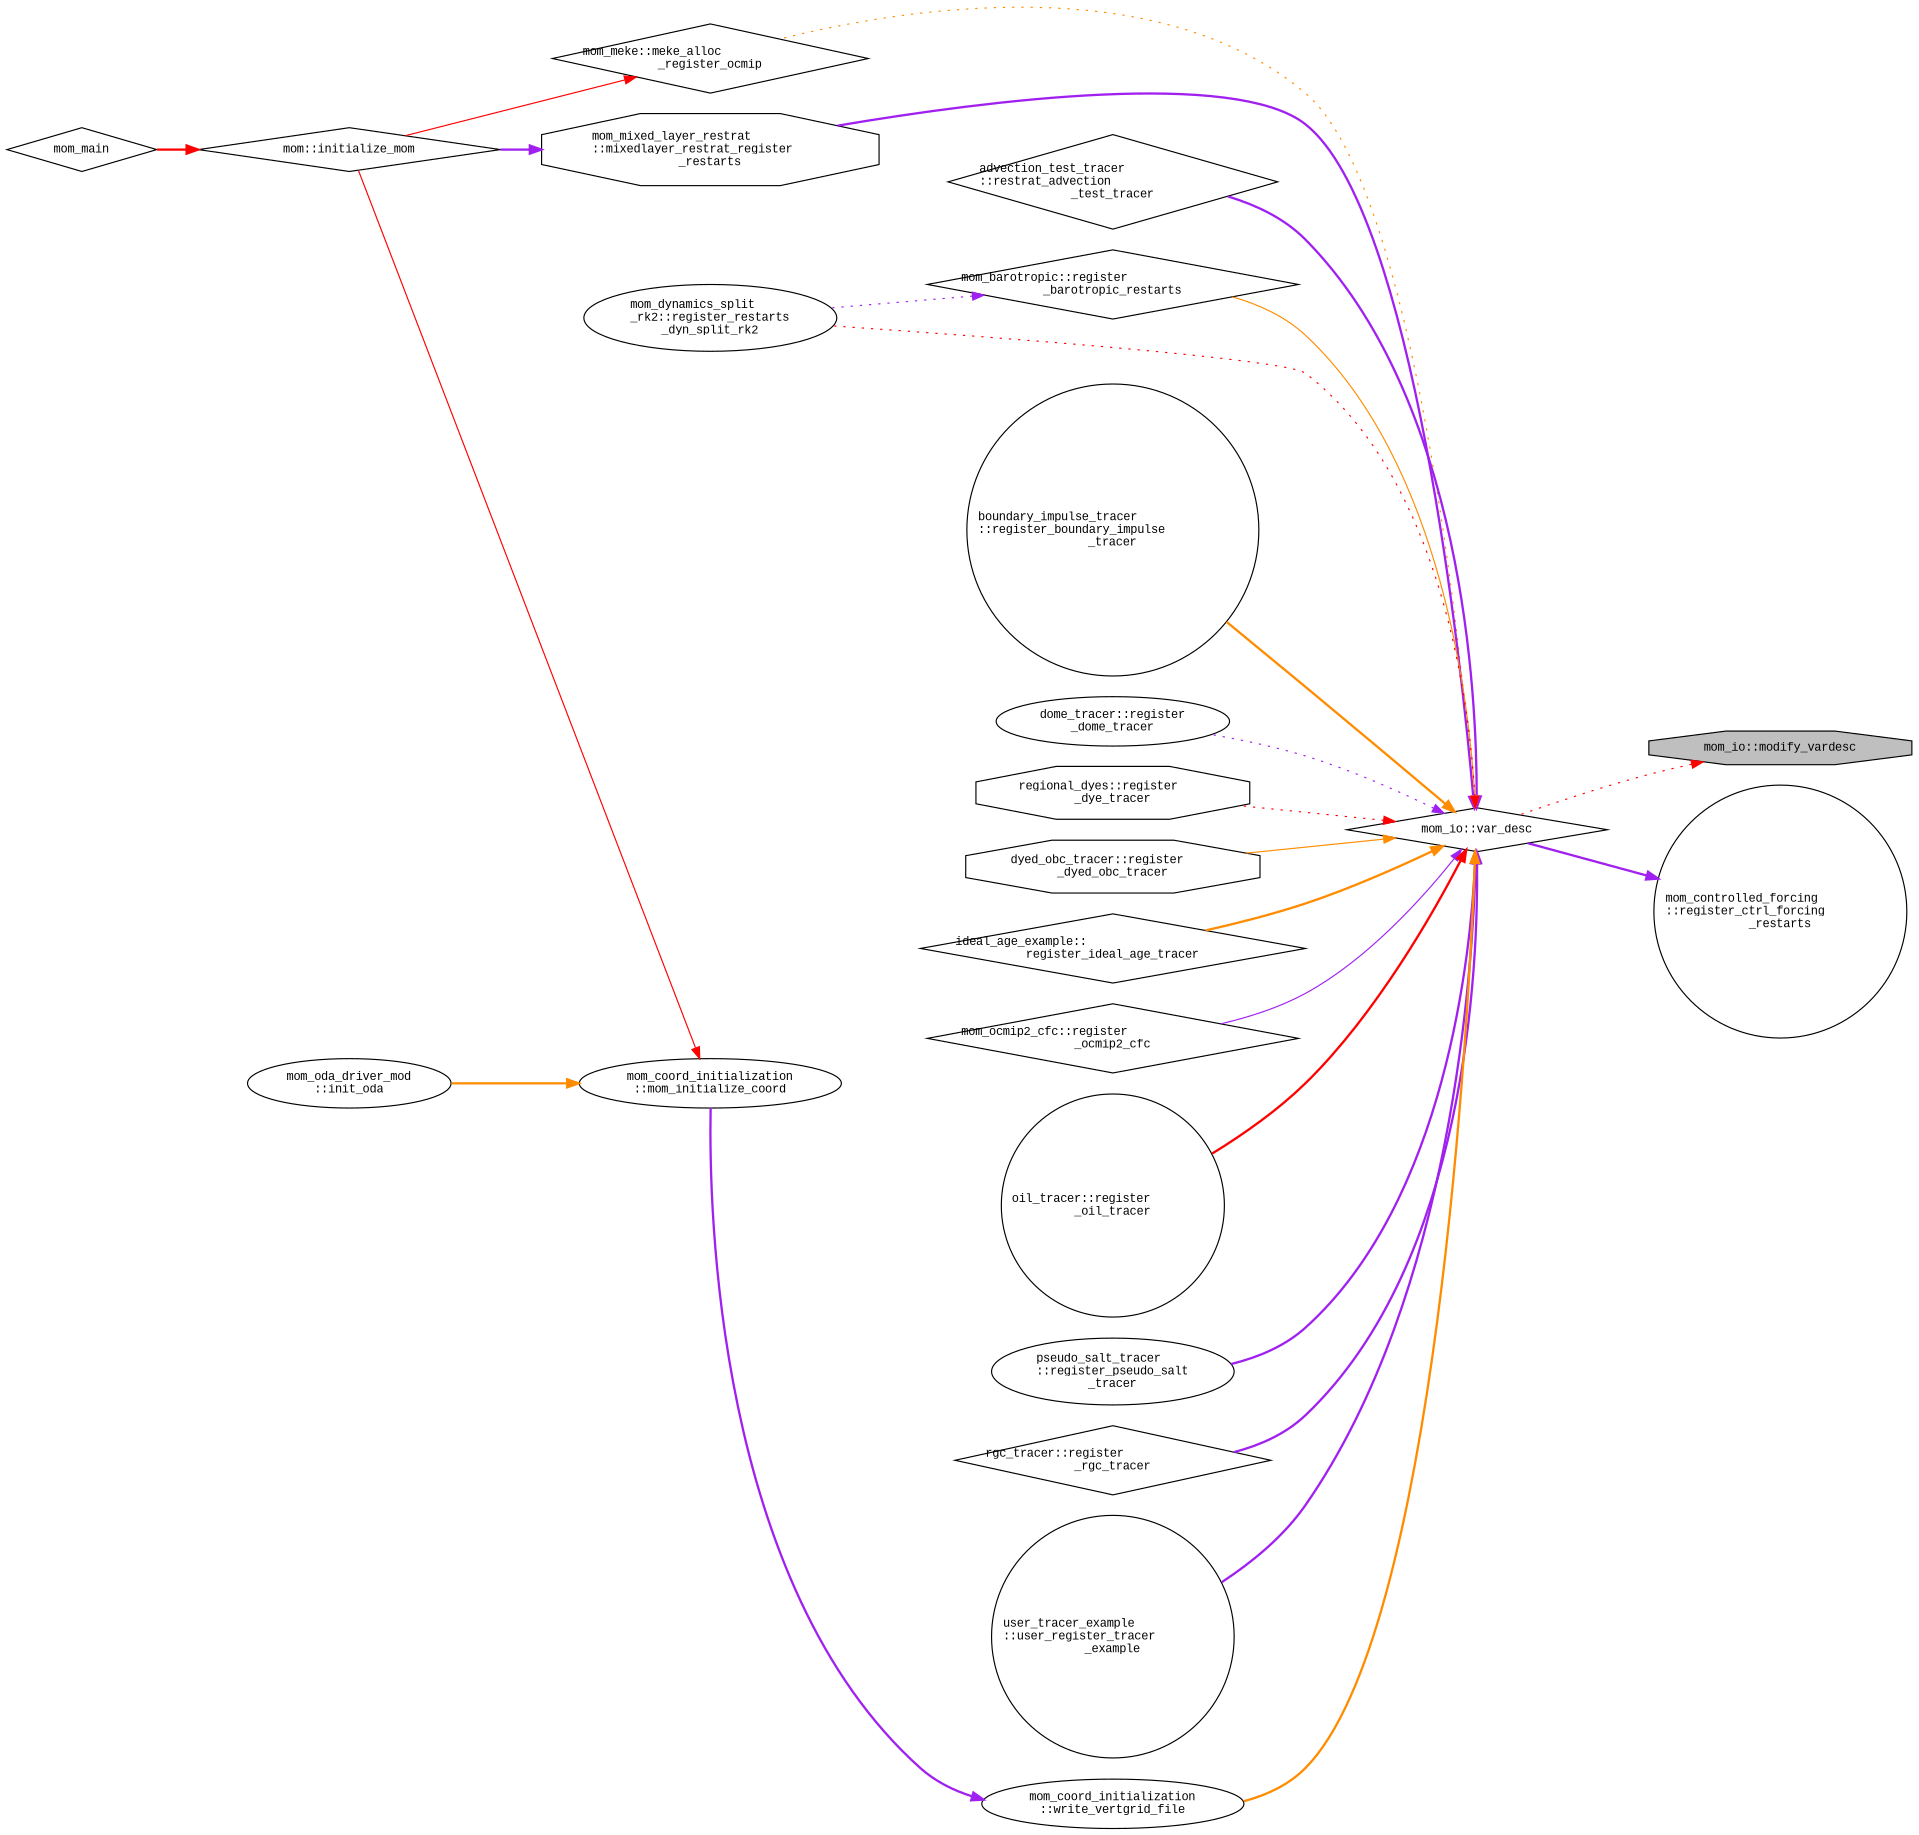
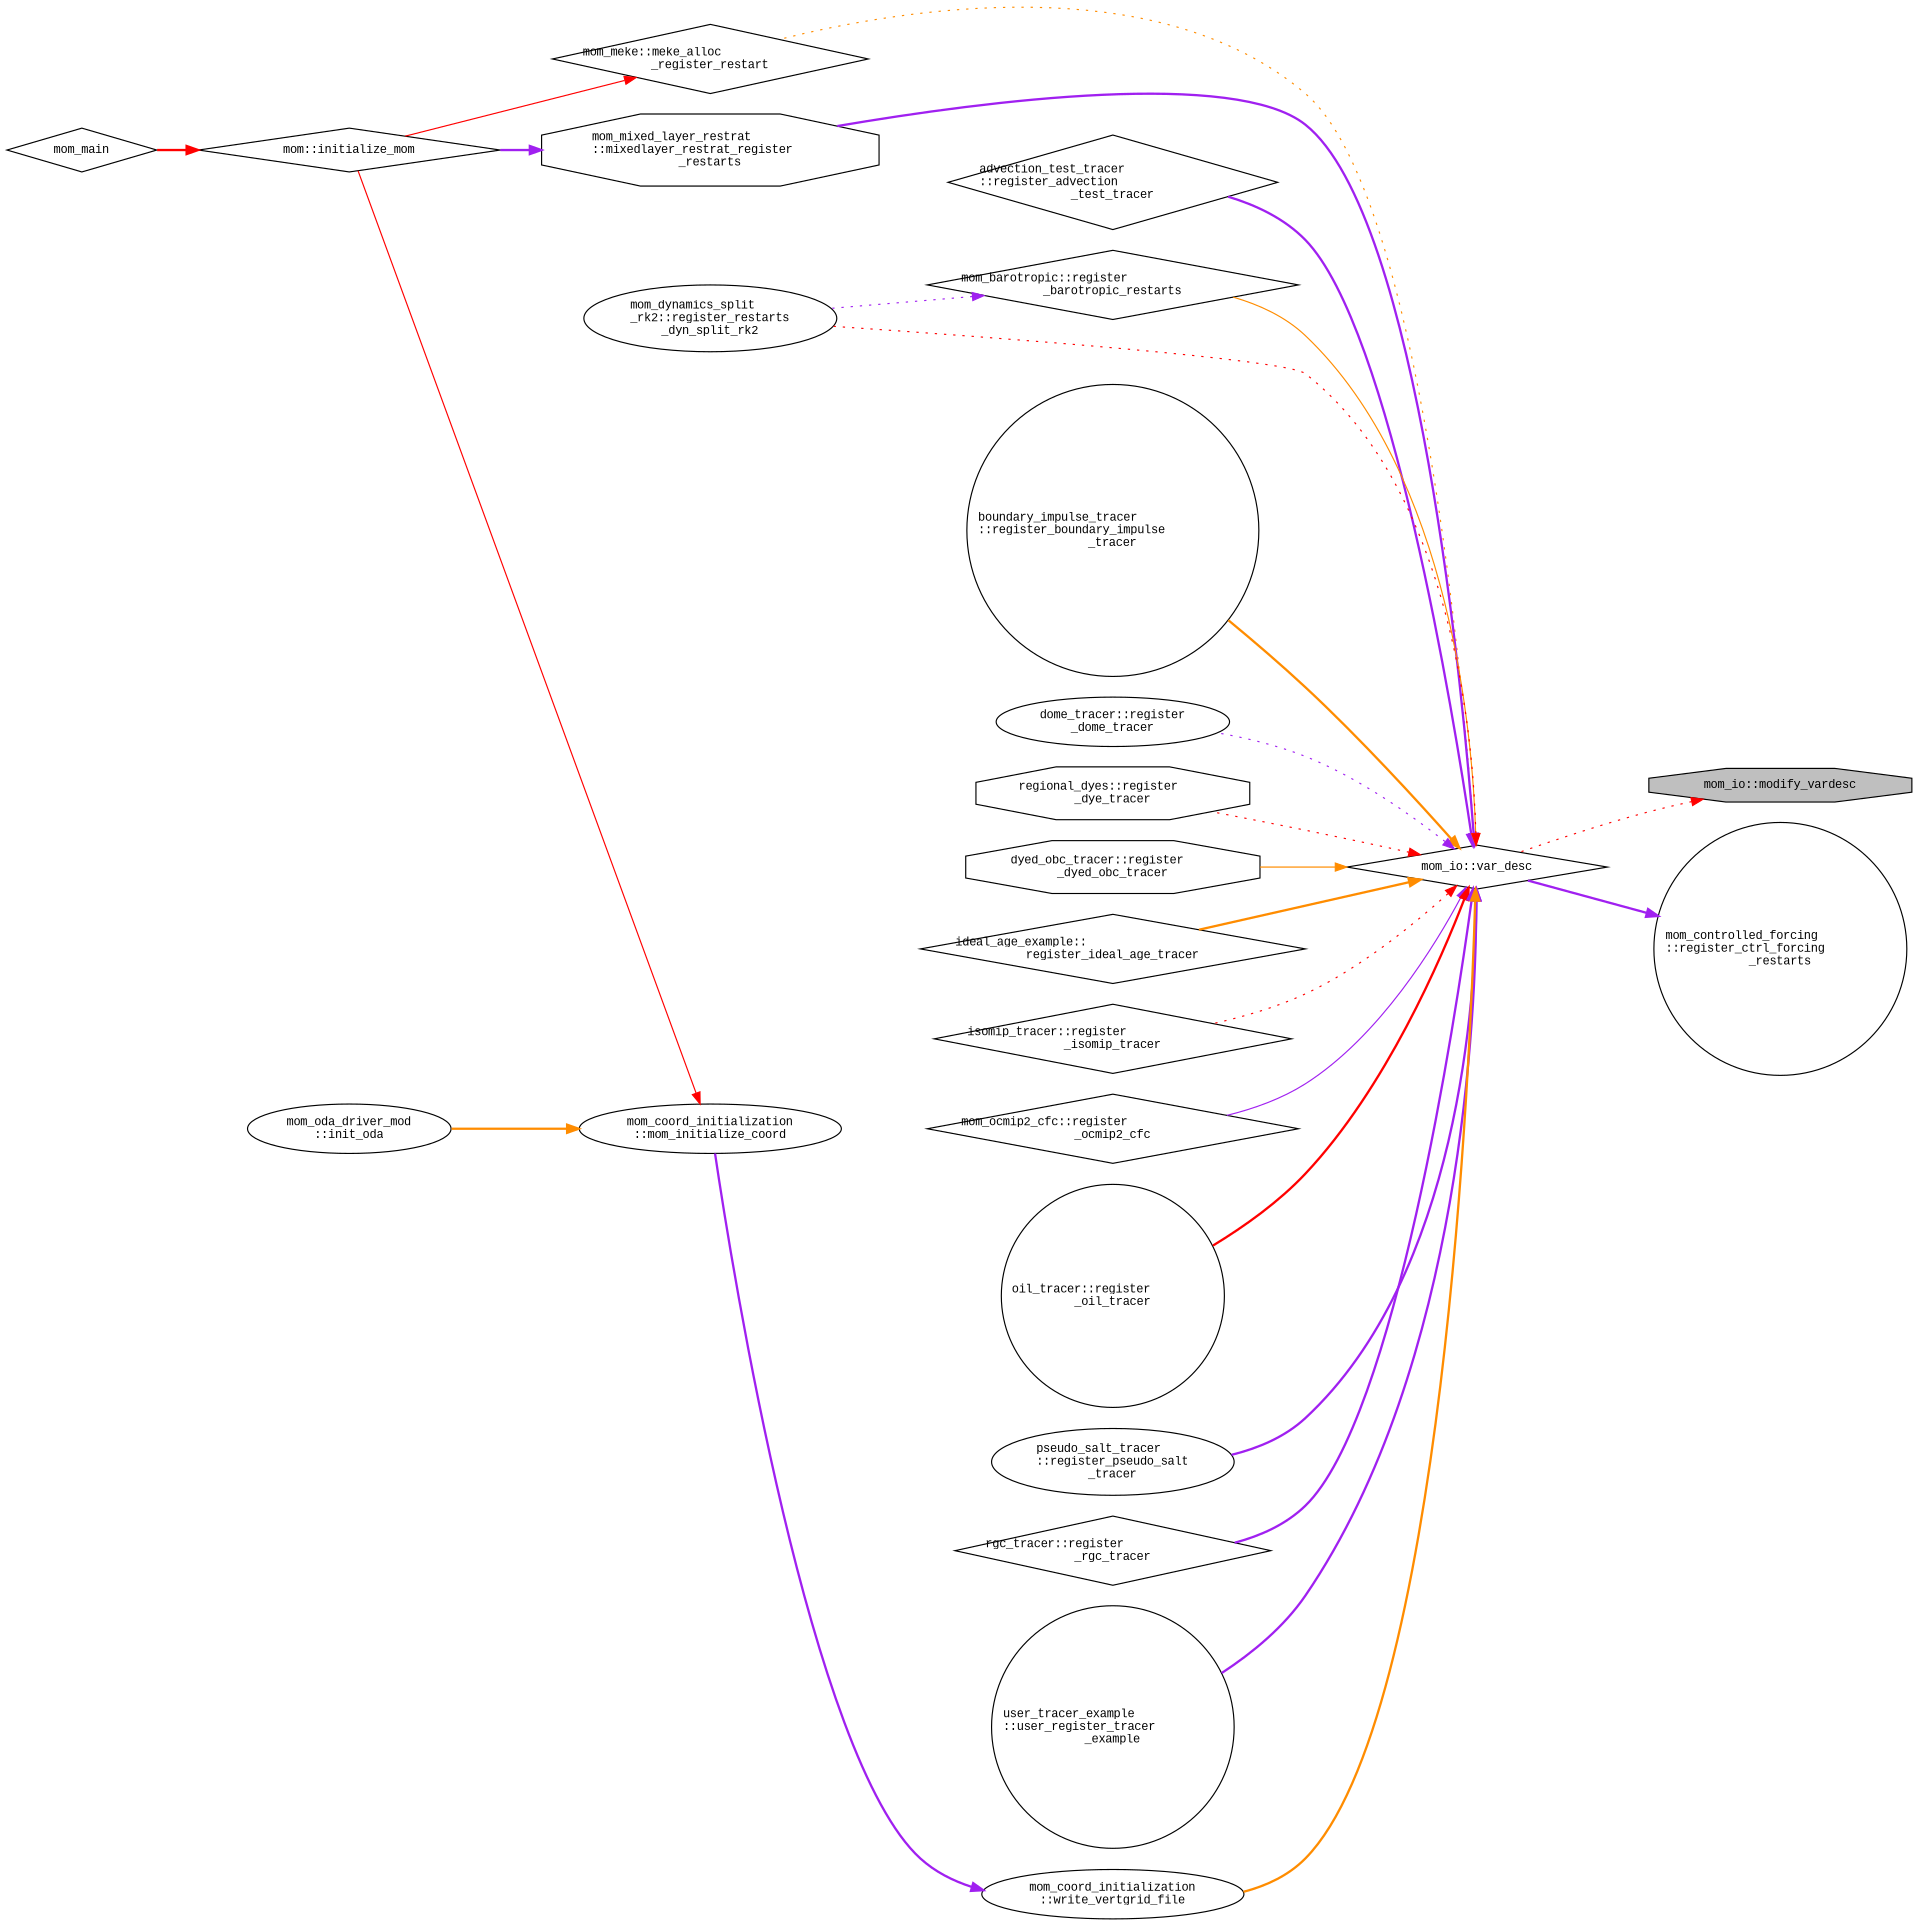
node "mom_meke::meke_alloc _register_ocmip": label "mom_meke::meke_alloc _register_ocmip" -> "mom_meke::meke_alloc _register_restart"
node "advection_test_tracer ::restrat_advection _test_tracer": label "advection_test_tracer ::restrat_advection _test_tracer" -> "advection_test_tracer ::register_advection _test_tracer"
node "isomip_tracer::register _isomip_tracer": added
